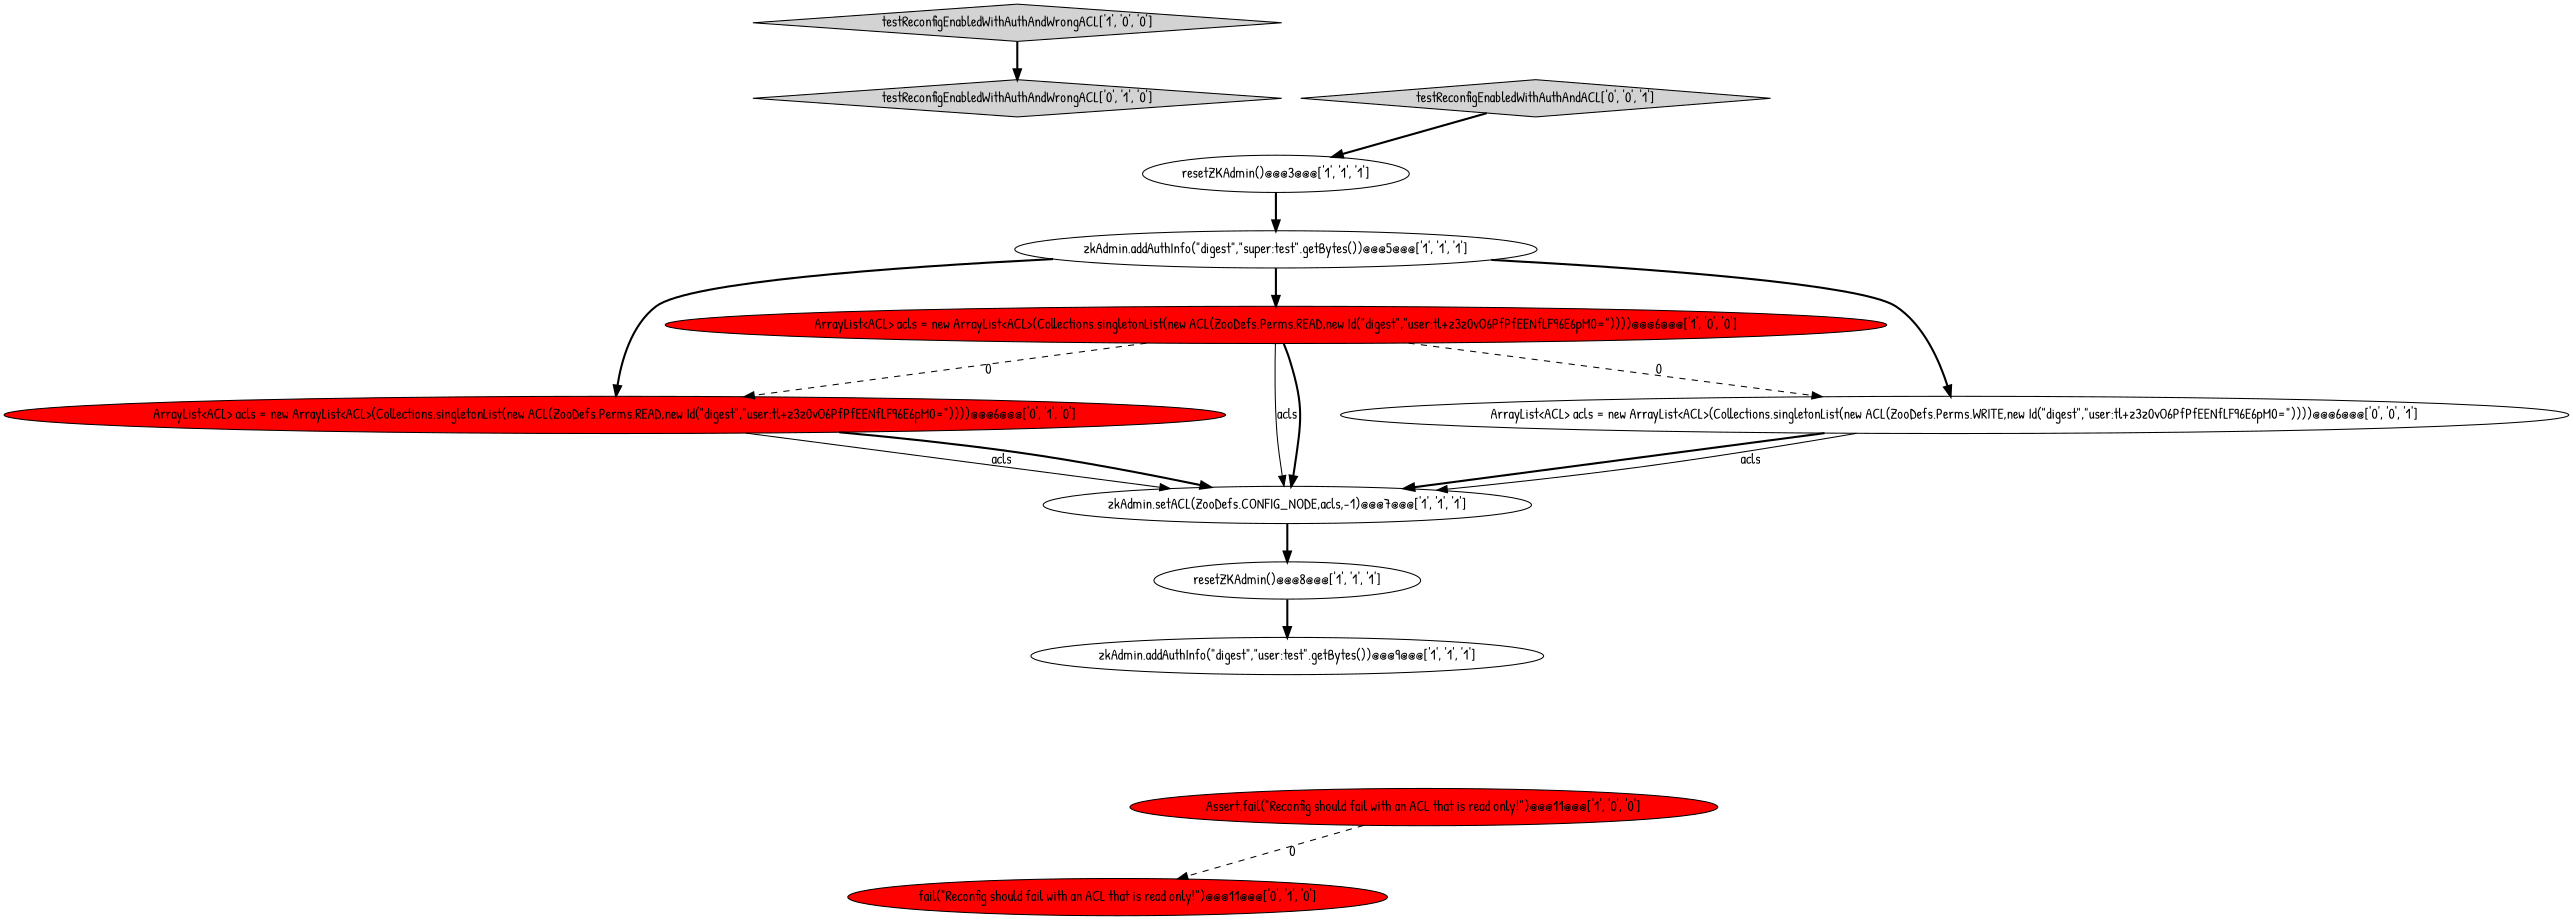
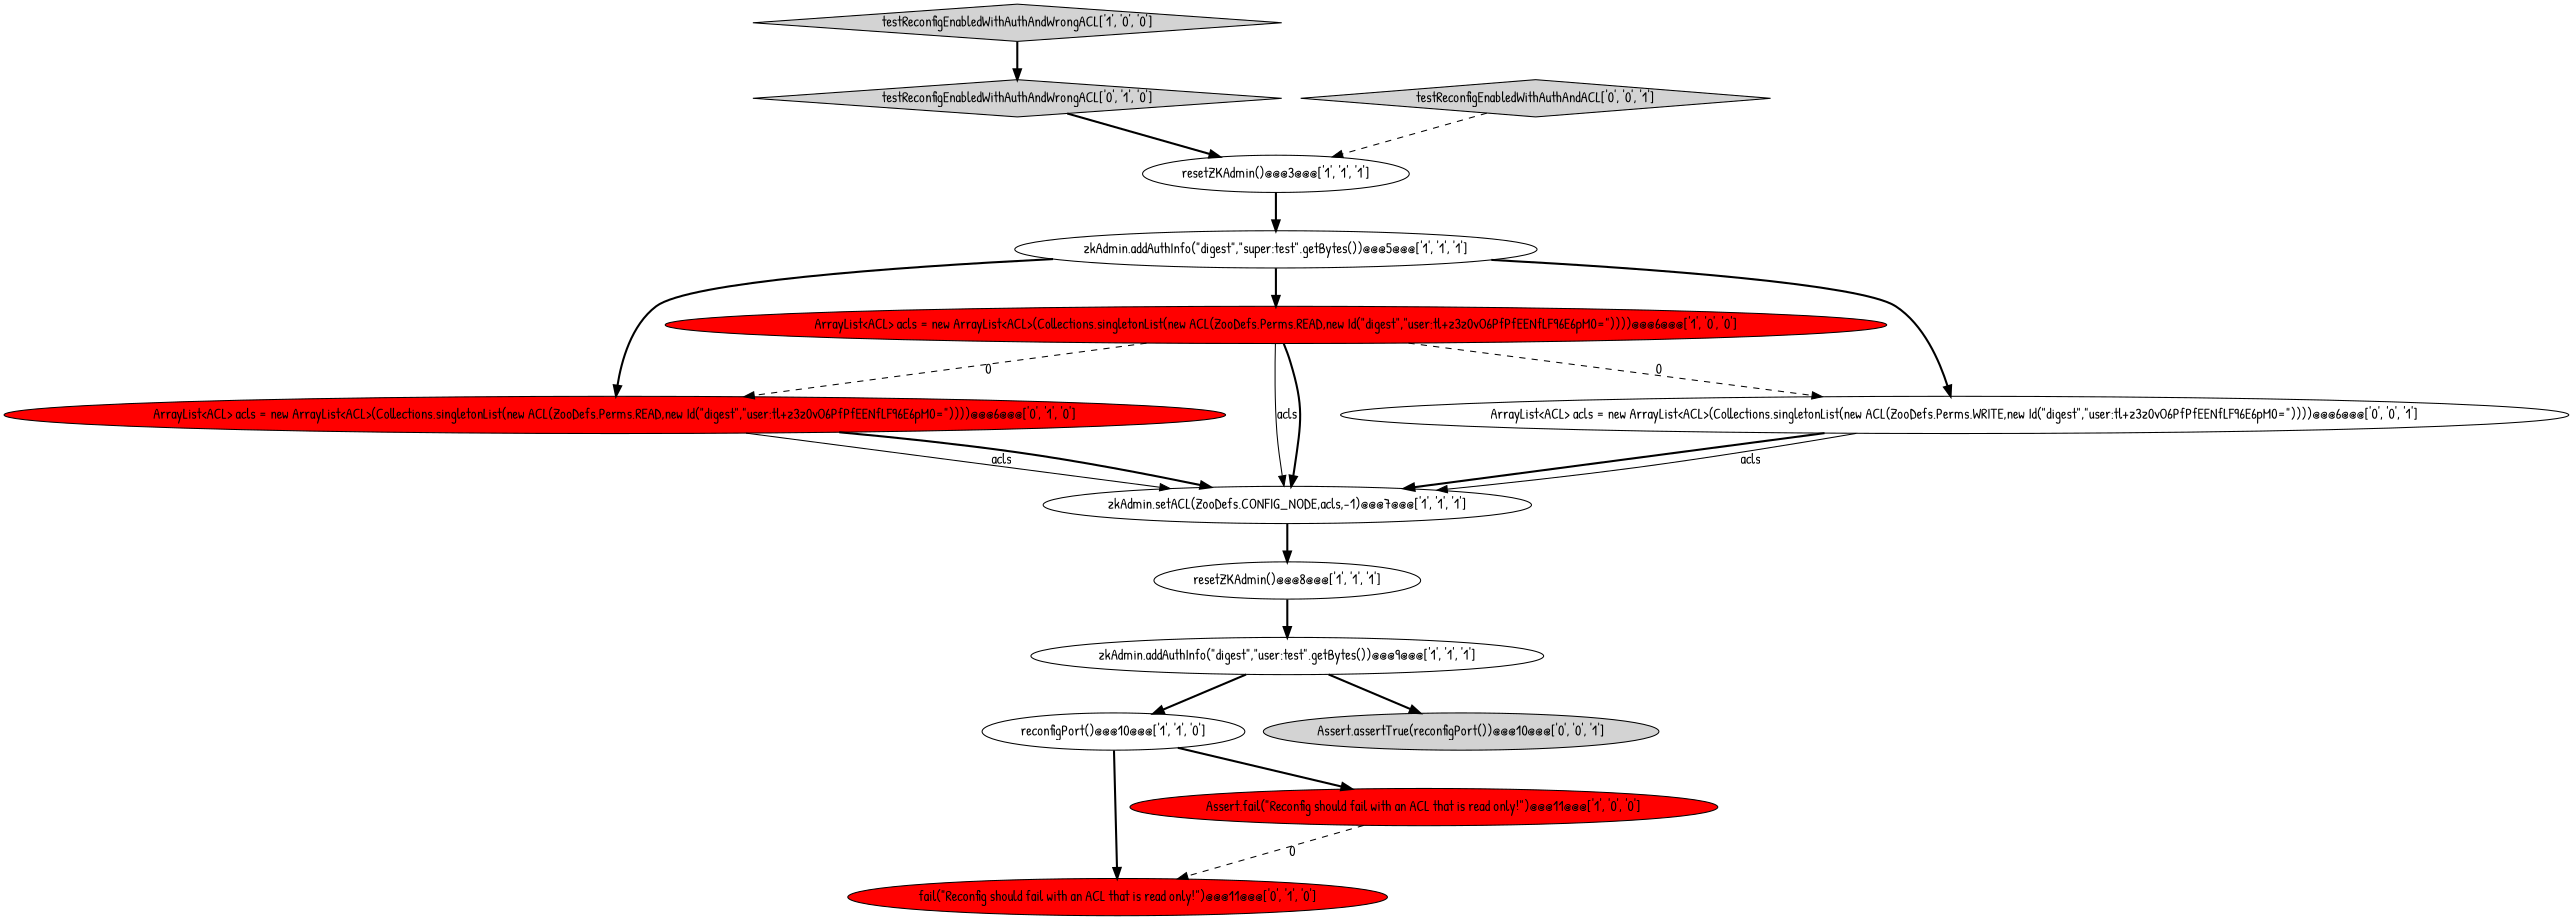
edge "testReconfigEnabledWithAuthAndWrongACL['0', '1', '0']" -> "resetZKAdmin()@@@3@@@['1', '1', '1']": added
edge "testReconfigEnabledWithAuthAndACL['0', '0', '1']" -> "resetZKAdmin()@@@3@@@['1', '1', '1']": style bold -> dashed
node "reconfigPort()@@@10@@@['1', '1', '0']": added
node "Assert.assertTrue(reconfigPort())@@@10@@@['0', '0', '1']": added
